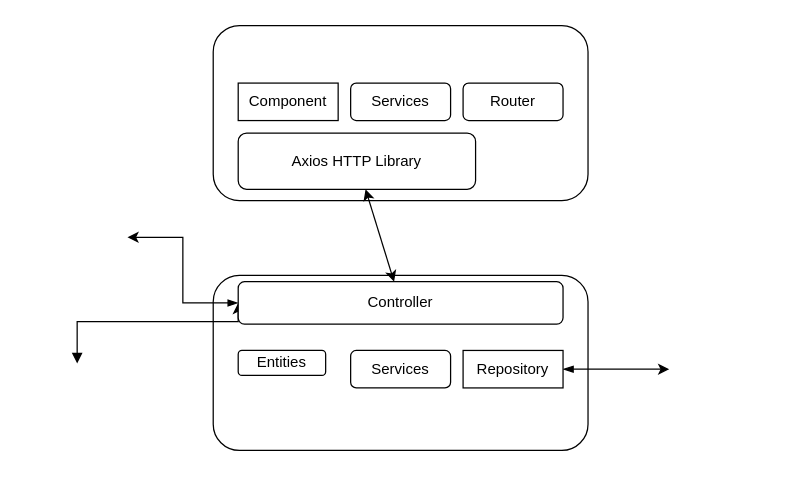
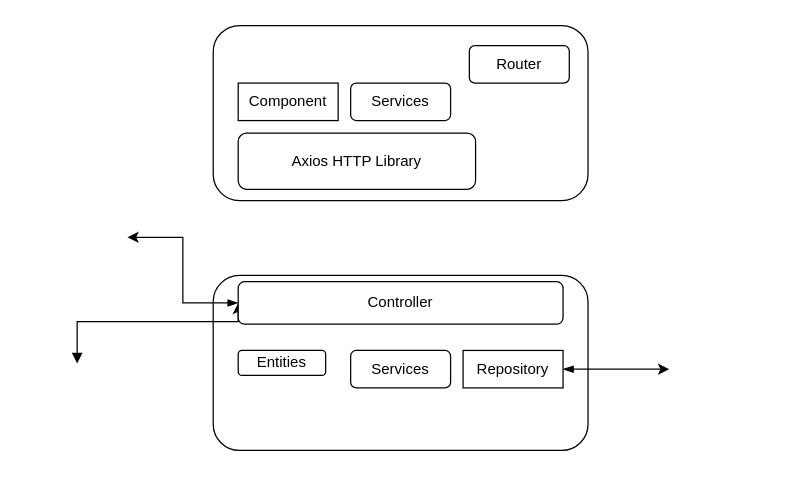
node "Router": moved (513, 102) -> (519, 64)
edge "Axios HTTP Library" -- "Controller": removed
